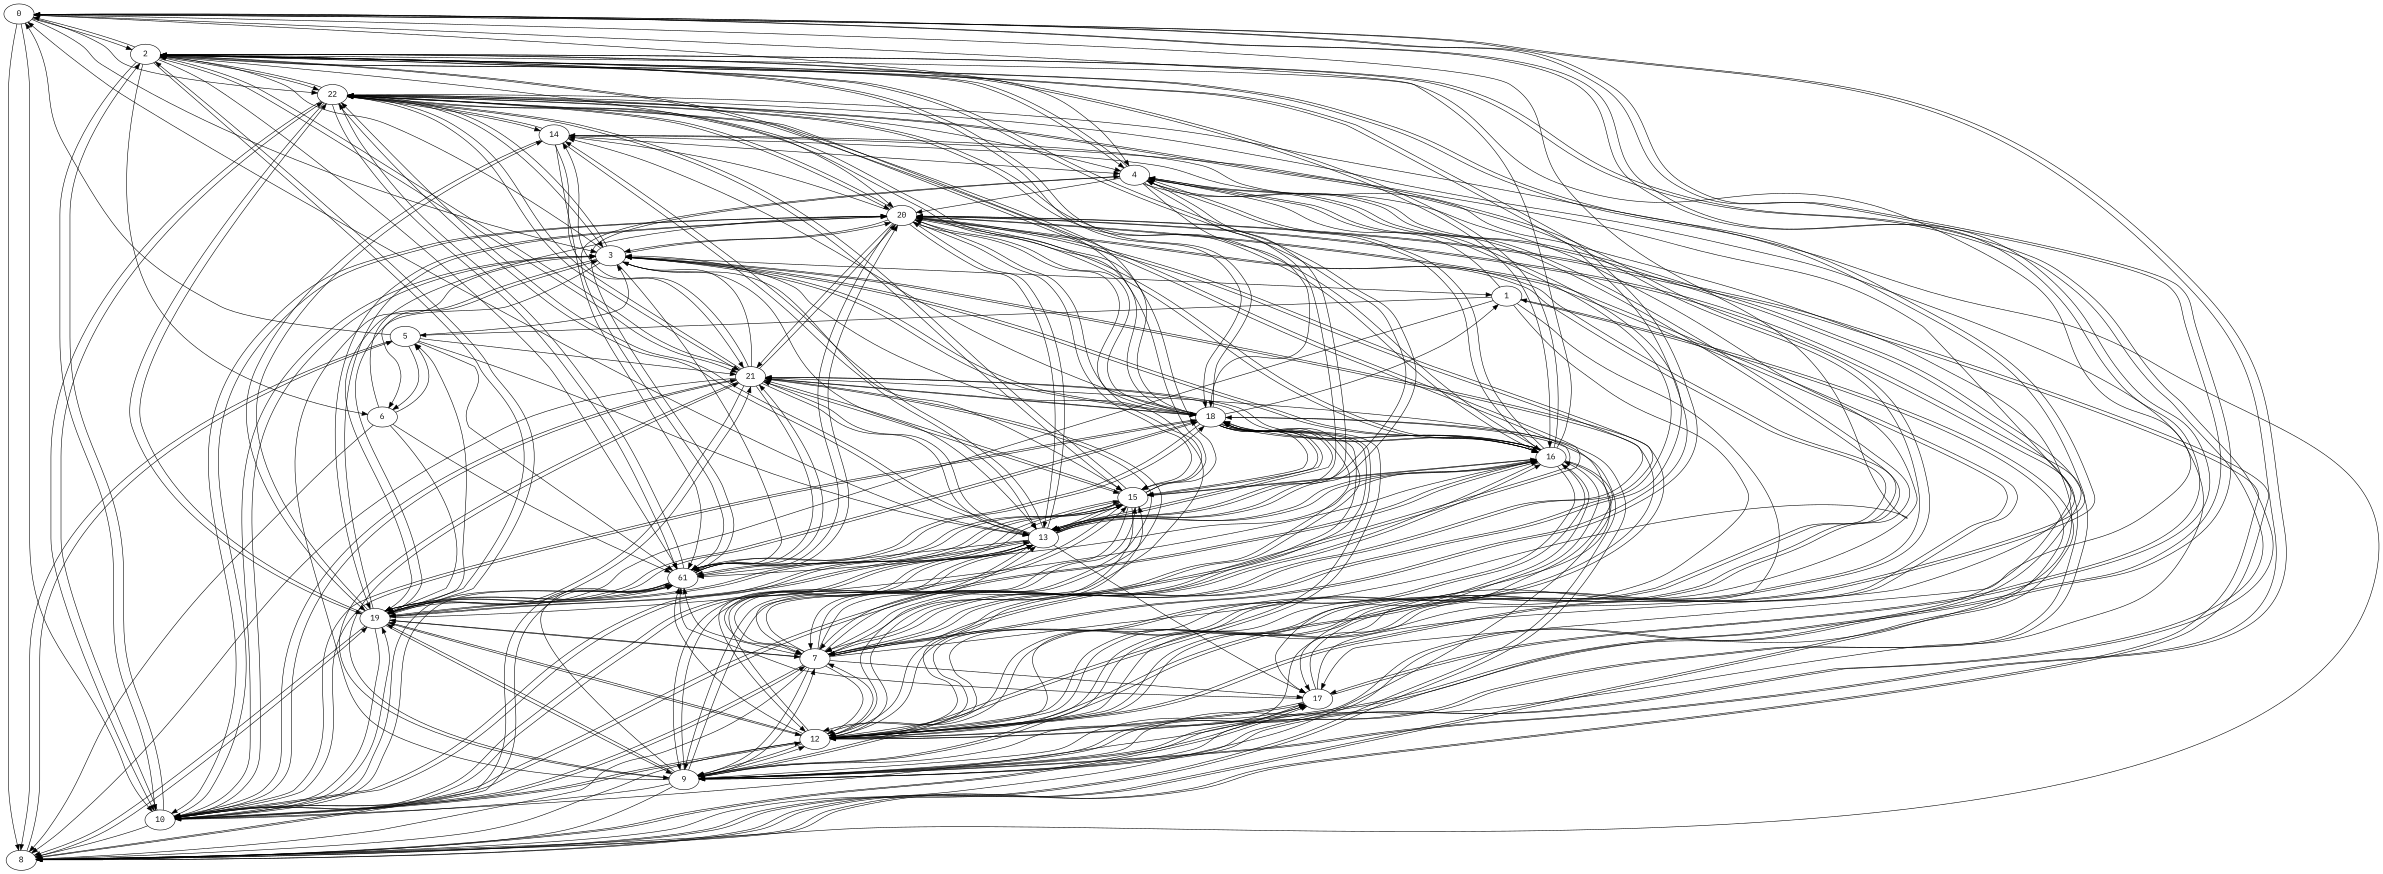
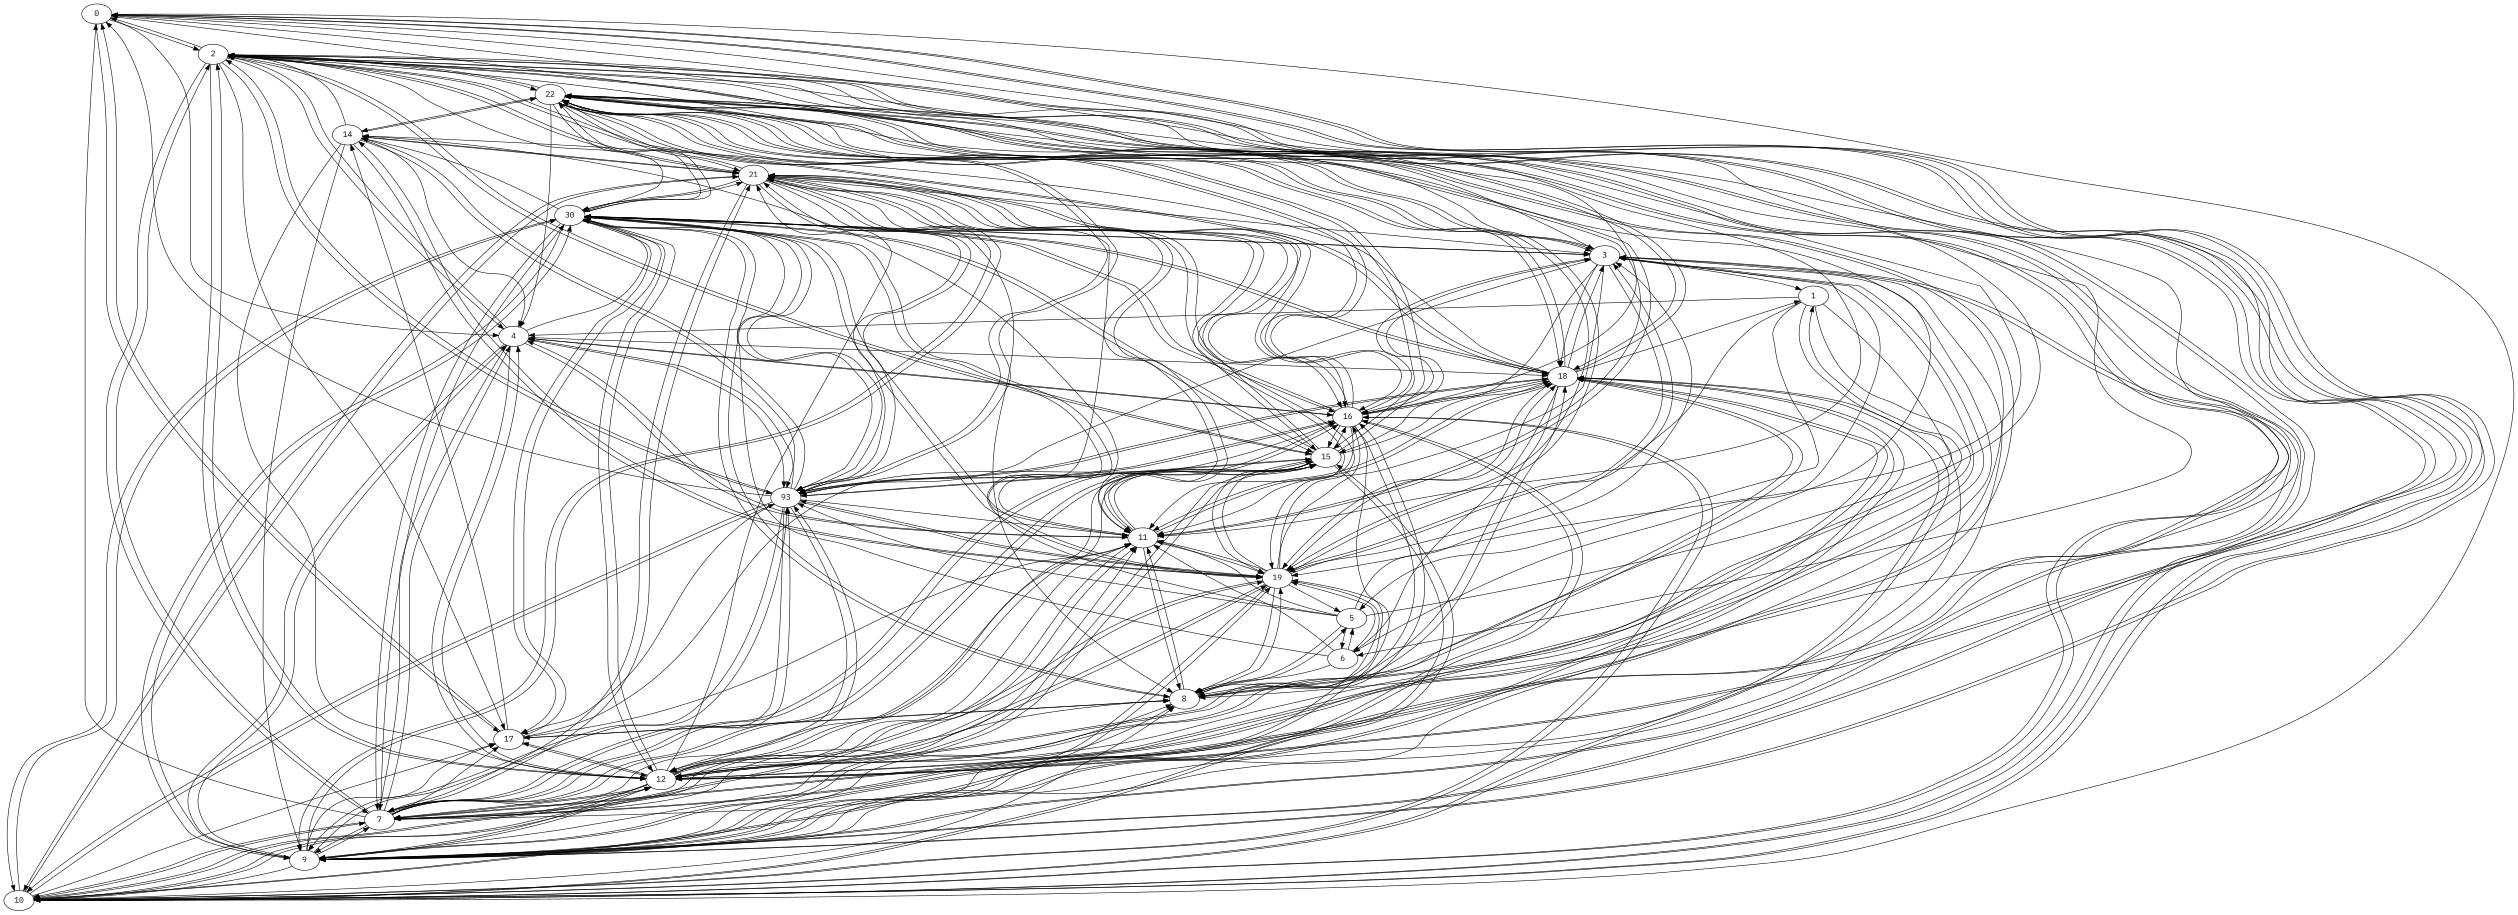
edge "0" -> "22": now "9" -> "22"
node "20": label "20" -> "30"
edge "19" -> "2": now "14" -> "2"
edge "18" -> "15": now "18" -> "6"
node "13": label "13" -> "93"
node "61": label "61" -> "11"
edge "16" -> "17": reversed
